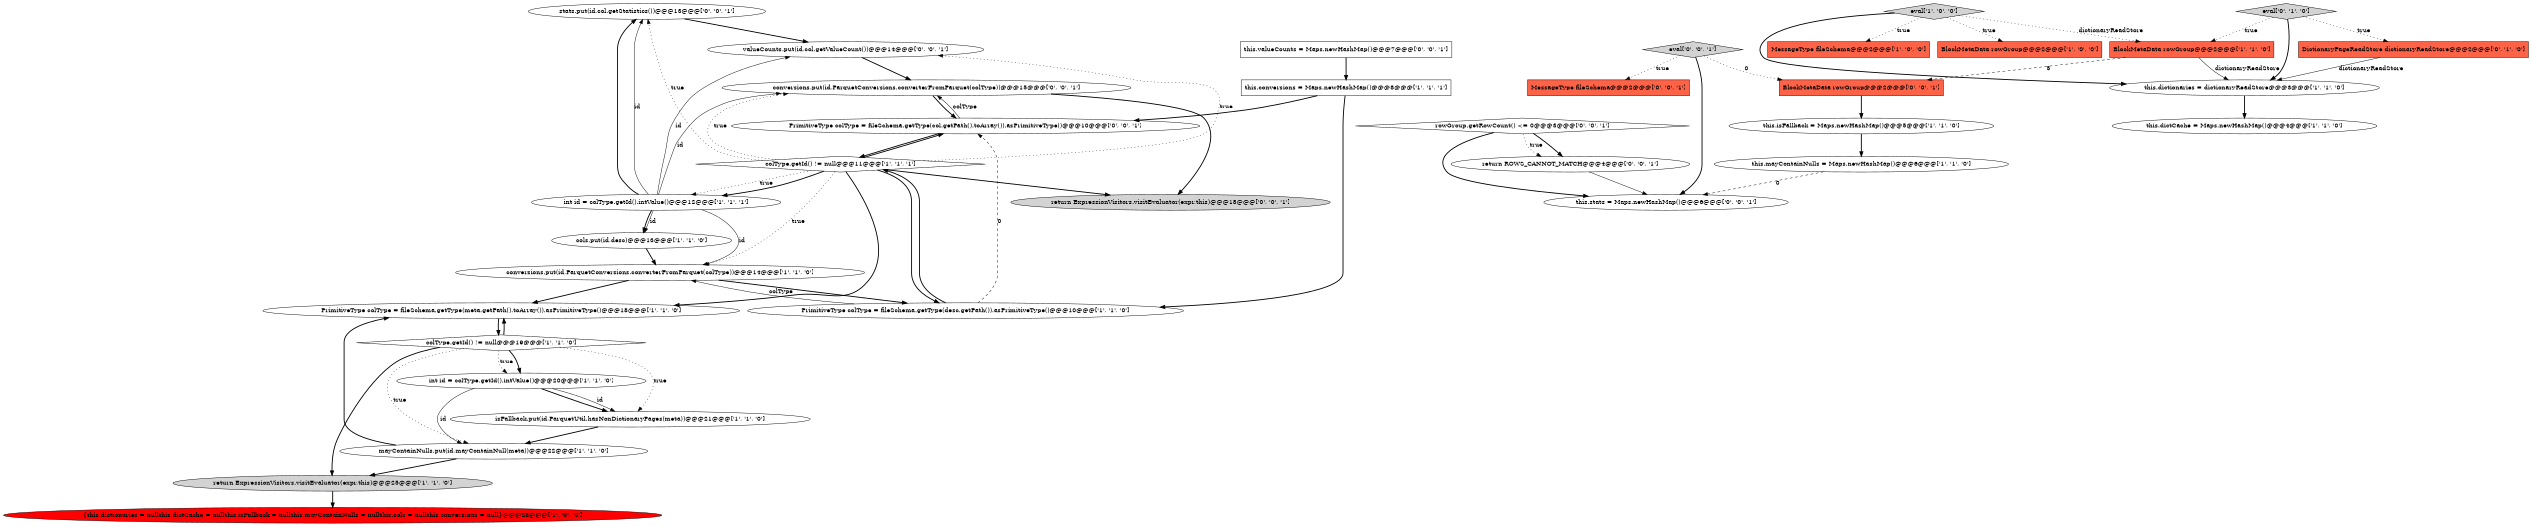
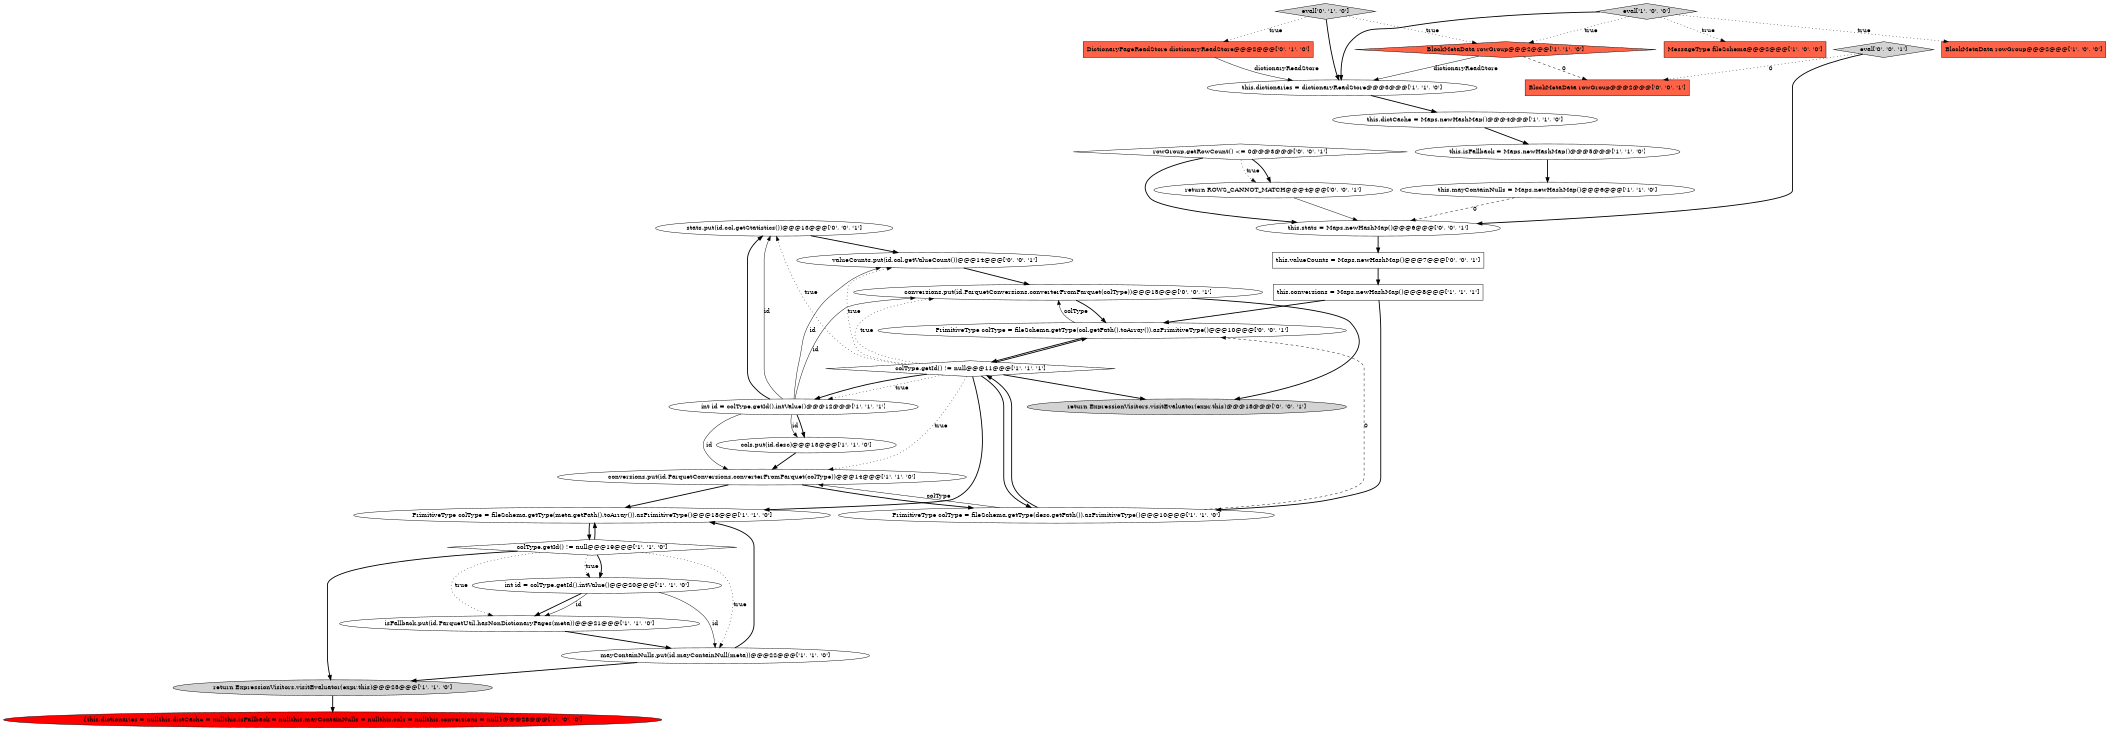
edge "eval['1', '0', '0']" -> "BlockMetaData rowGroup@@@2@@@['1', '1', '0']": label "dictionaryReadStore" -> "true"
node "BlockMetaData rowGroup@@@2@@@['1', '1', '0']": shape box -> diamond
edge "BlockMetaData rowGroup@@@2@@@['1', '1', '0']" -> "BlockMetaData rowGroup@@@2@@@['0', '0', '1']": label "5" -> "0"
node "MessageType fileSchema@@@2@@@['0', '0', '1']": removed
edge "BlockMetaData rowGroup@@@2@@@['0', '0', '1']" -> "this.isFallback = Maps.newHashMap()@@@5@@@['1', '1', '0']": now "this.dictCache = Maps.newHashMap()@@@4@@@['1', '1', '0']" -> "this.isFallback = Maps.newHashMap()@@@5@@@['1', '1', '0']"
edge "this.stats = Maps.newHashMap()@@@6@@@['0', '0', '1']" -> "this.valueCounts = Maps.newHashMap()@@@7@@@['0', '0', '1']": added
